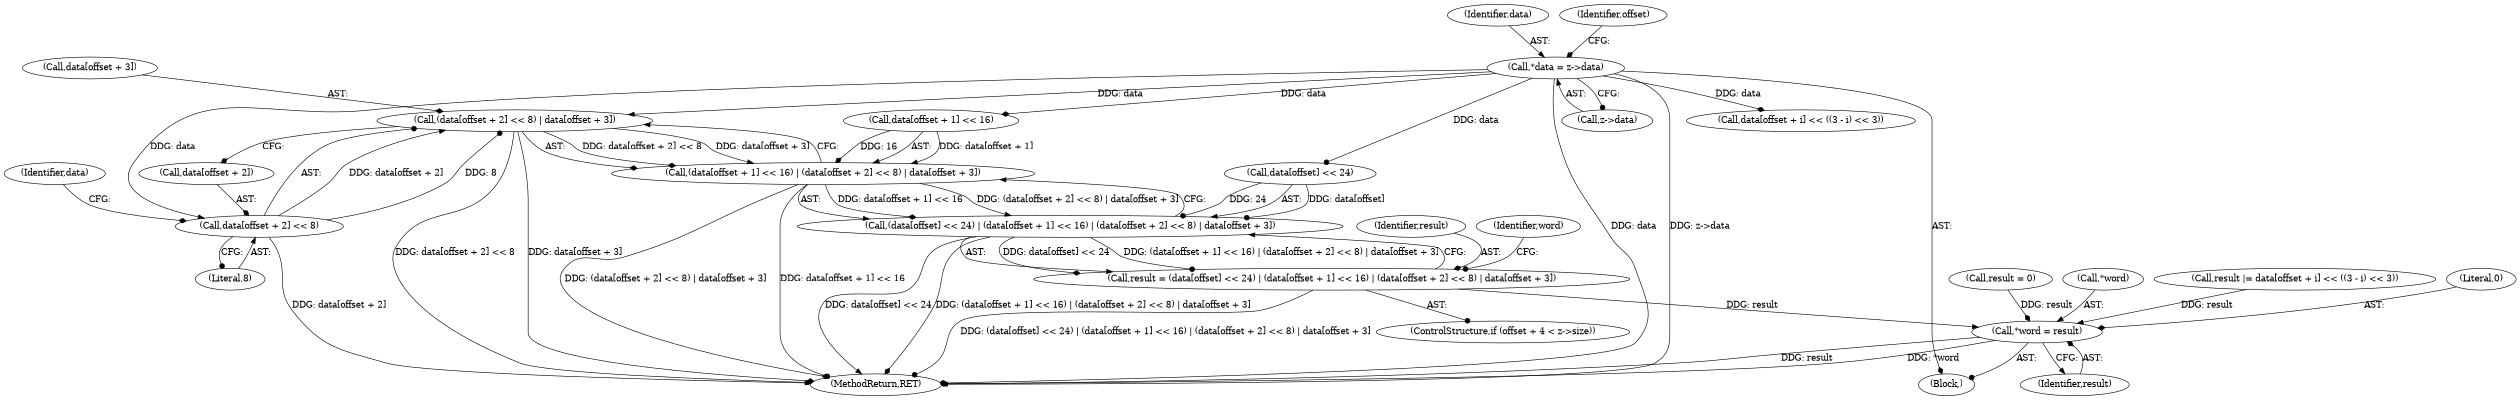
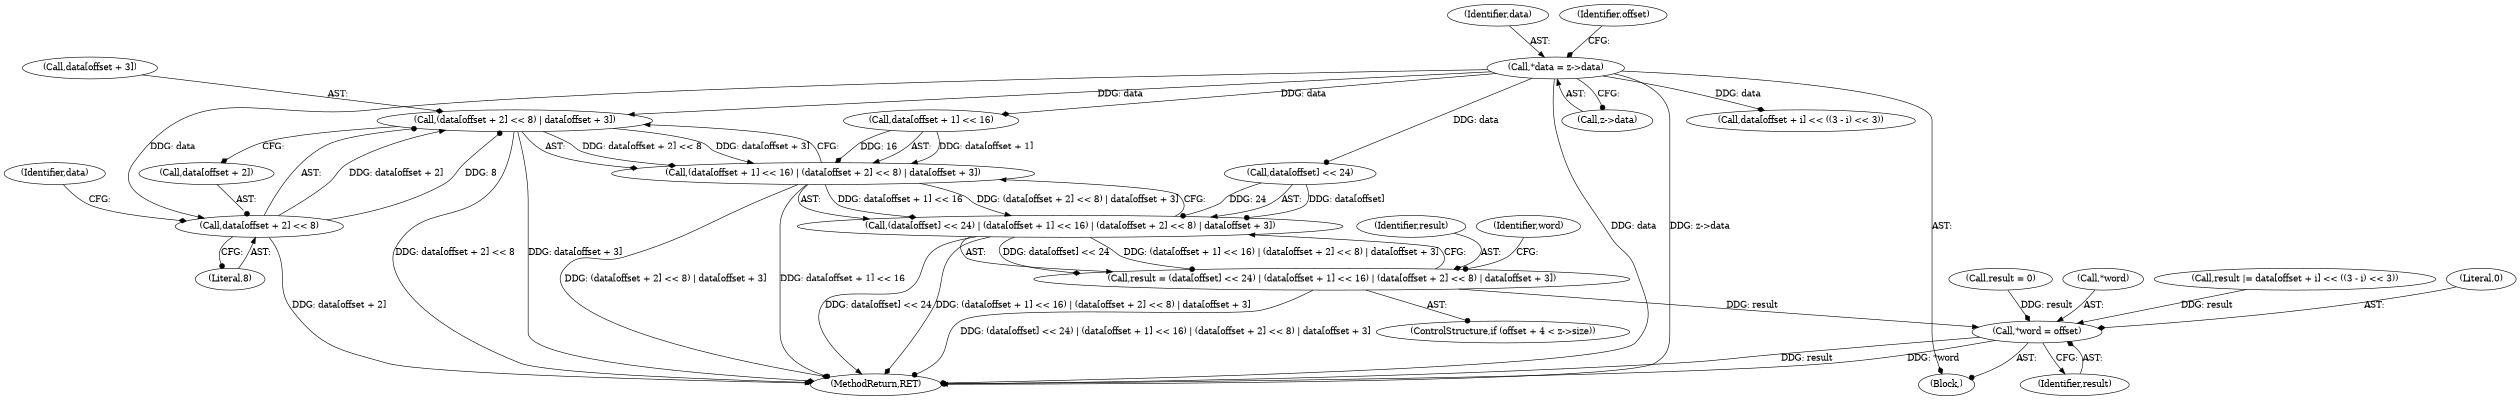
edge "(Call,data[offset + 2])" -> "(Call,data[offset + 2] << 8)": arrowhead diamond -> dot
node "(Call,*word = result)": label "(Call,*word = result)" -> "(Call,*word = offset)"
